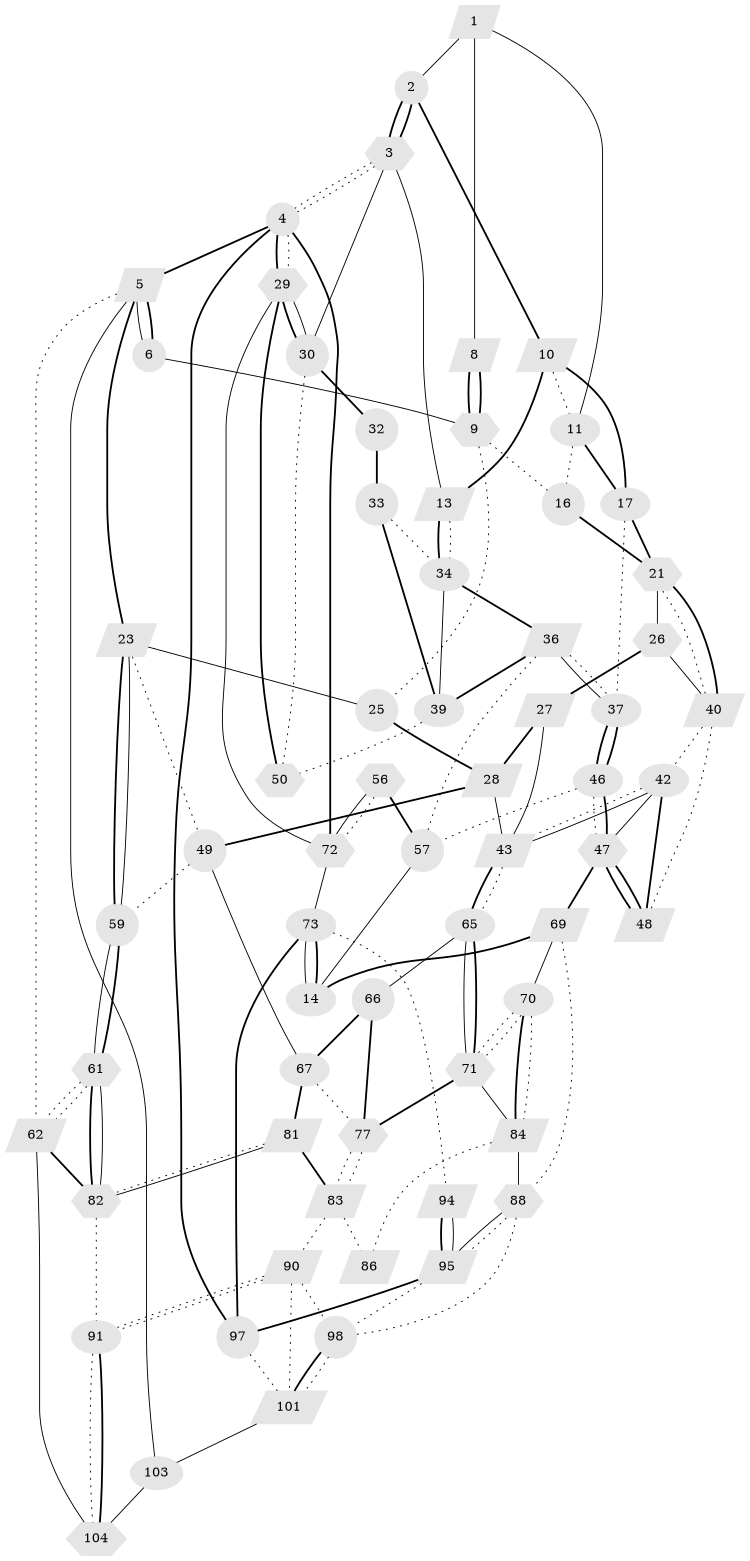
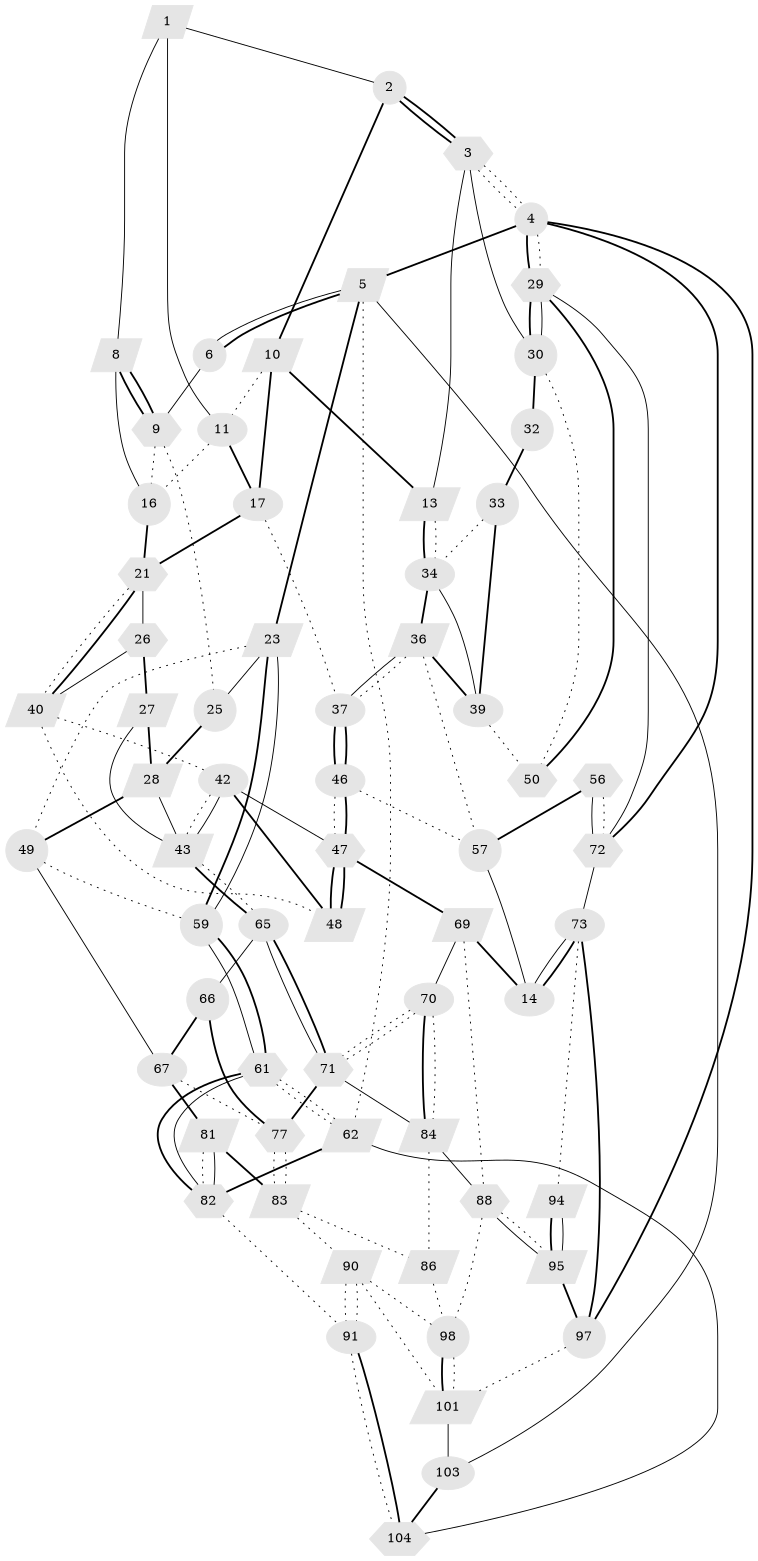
edge "8" -- "16": added
edge "95" -- "98": now "86" -- "98"
edge "103" -- "104": style solid -> bold
